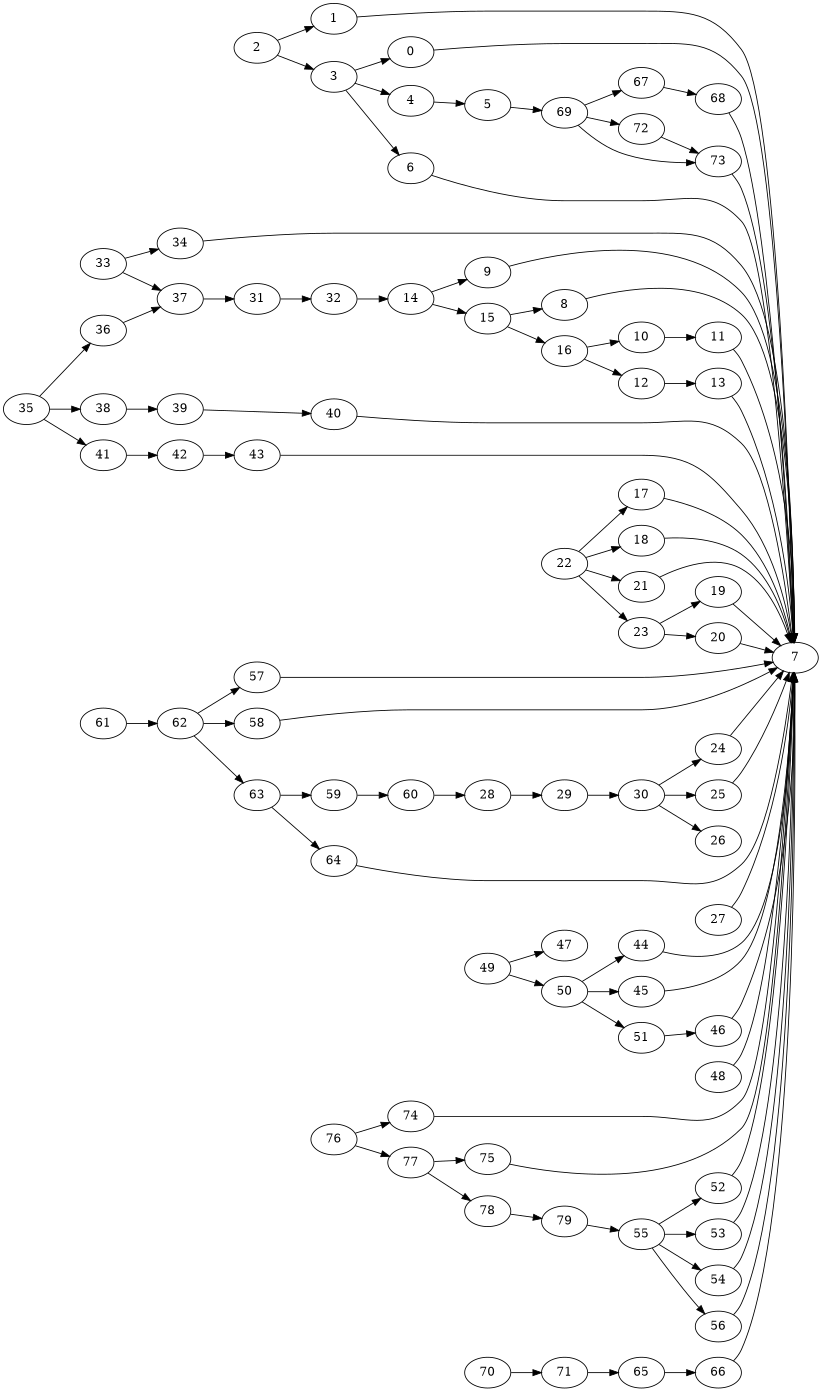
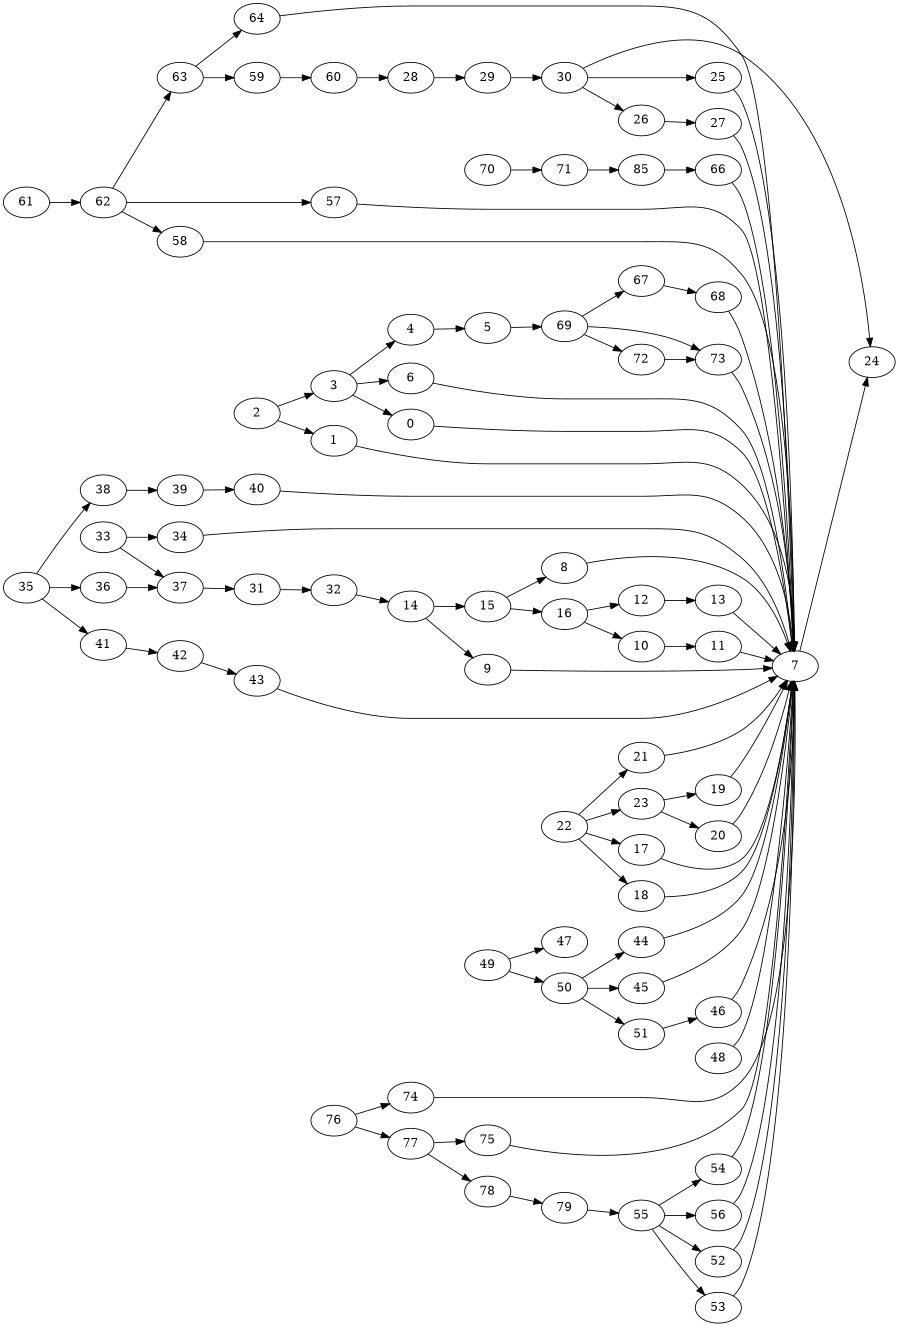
edge "26" -> "27": added
edge "24" -> "7": reversed
node "65": label "65" -> "85"
